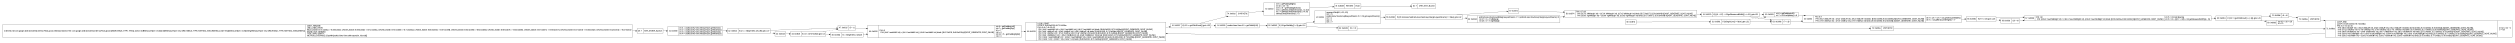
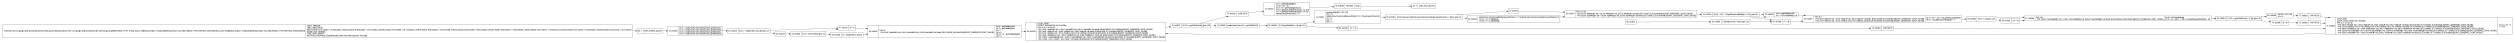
node "77: 0x00ba": added
